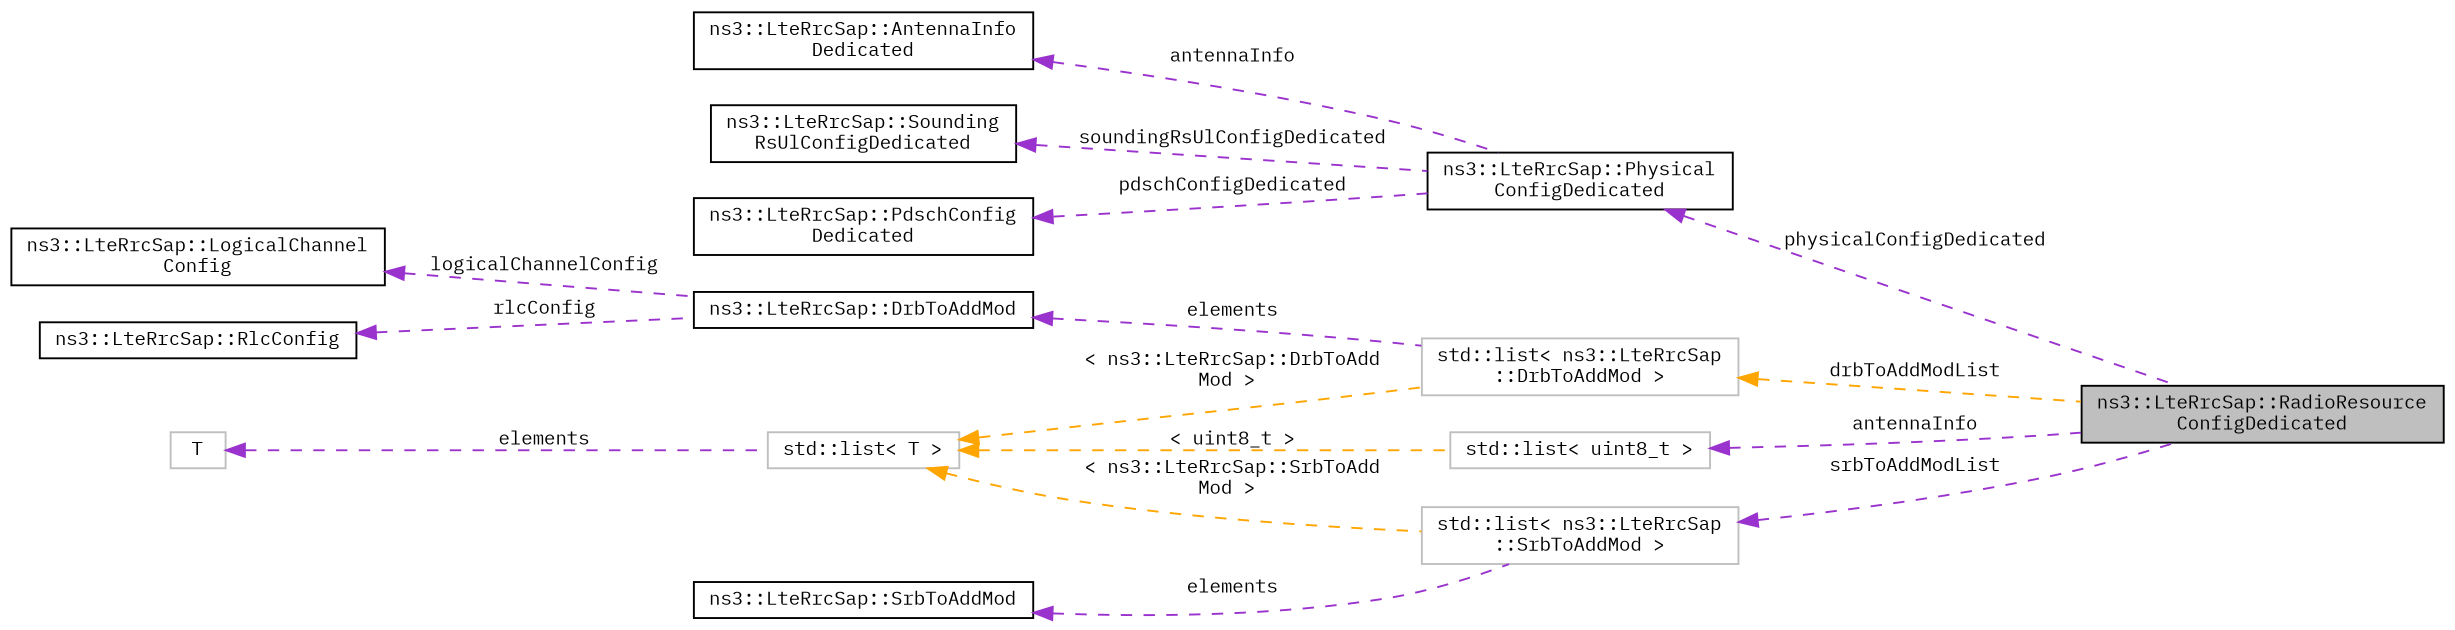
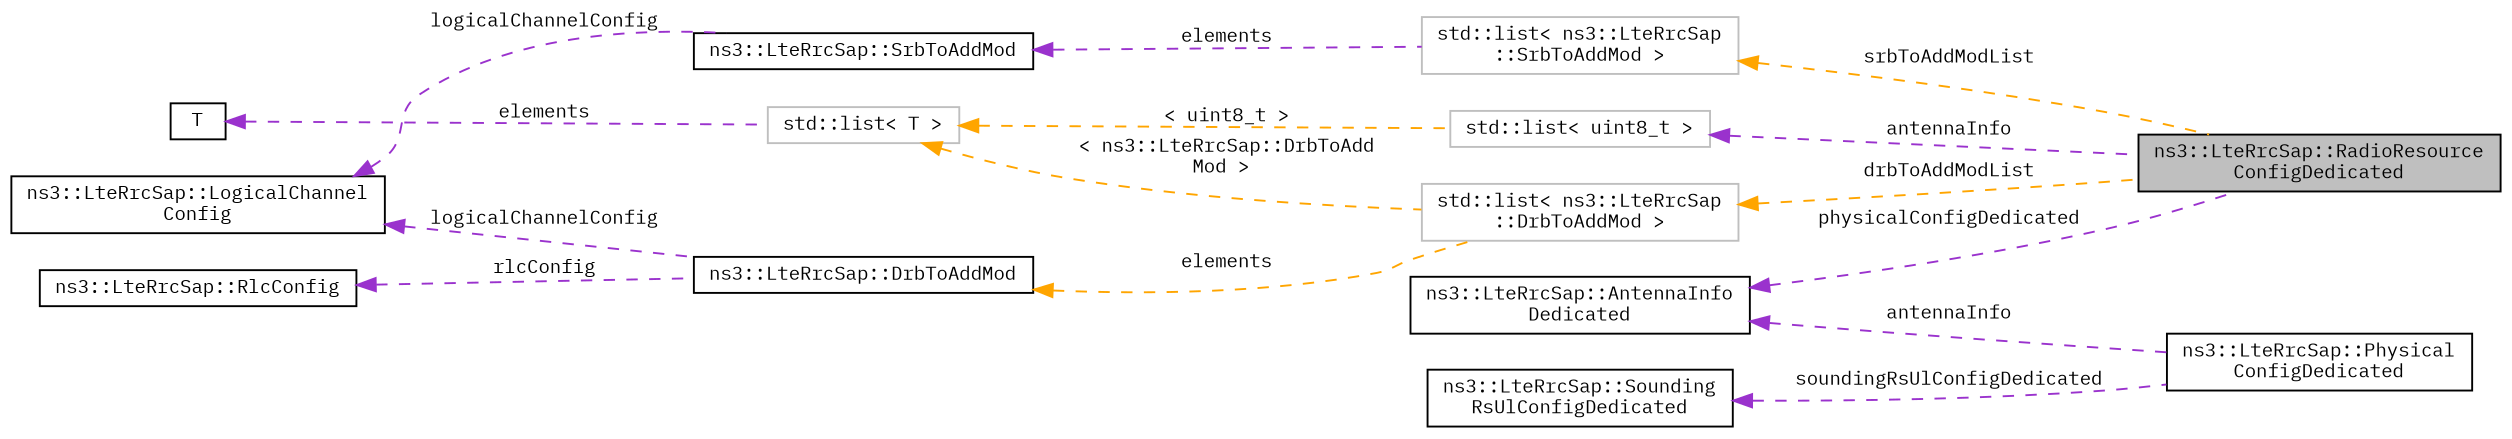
edge "ns3::LteRrcSap::SrbToAddMod" -> "ns3::LteRrcSap::LogicalChannel Config": added, label "logicalChannelConfig"
node "ns3::LteRrcSap::PdschConfig Dedicated": removed
edge "ns3::LteRrcSap::RadioResource ConfigDedicated" -> "ns3::LteRrcSap::Physical ConfigDedicated": now "ns3::LteRrcSap::RadioResource ConfigDedicated" -> "ns3::LteRrcSap::AntennaInfo Dedicated"
edge "std::list< ns3::LteRrcSap ::DrbToAddMod >" -> "ns3::LteRrcSap::DrbToAddMod": color darkorchid3 -> orange
node "T": color grey75 -> black
edge "ns3::LteRrcSap::RadioResource ConfigDedicated" -> "std::list< ns3::LteRrcSap ::SrbToAddMod >": color darkorchid3 -> orange
edge "std::list< ns3::LteRrcSap ::SrbToAddMod >" -> "std::list< T >": removed, label "< ns3::LteRrcSap::SrbToAdd Mod >"
